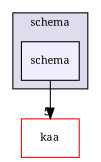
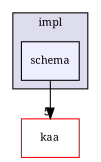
cluster "schema": label "schema" -> "impl"
